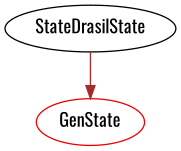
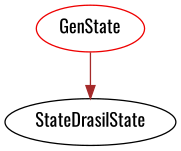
edge "StateDrasilState" -> "GenState": reversed
